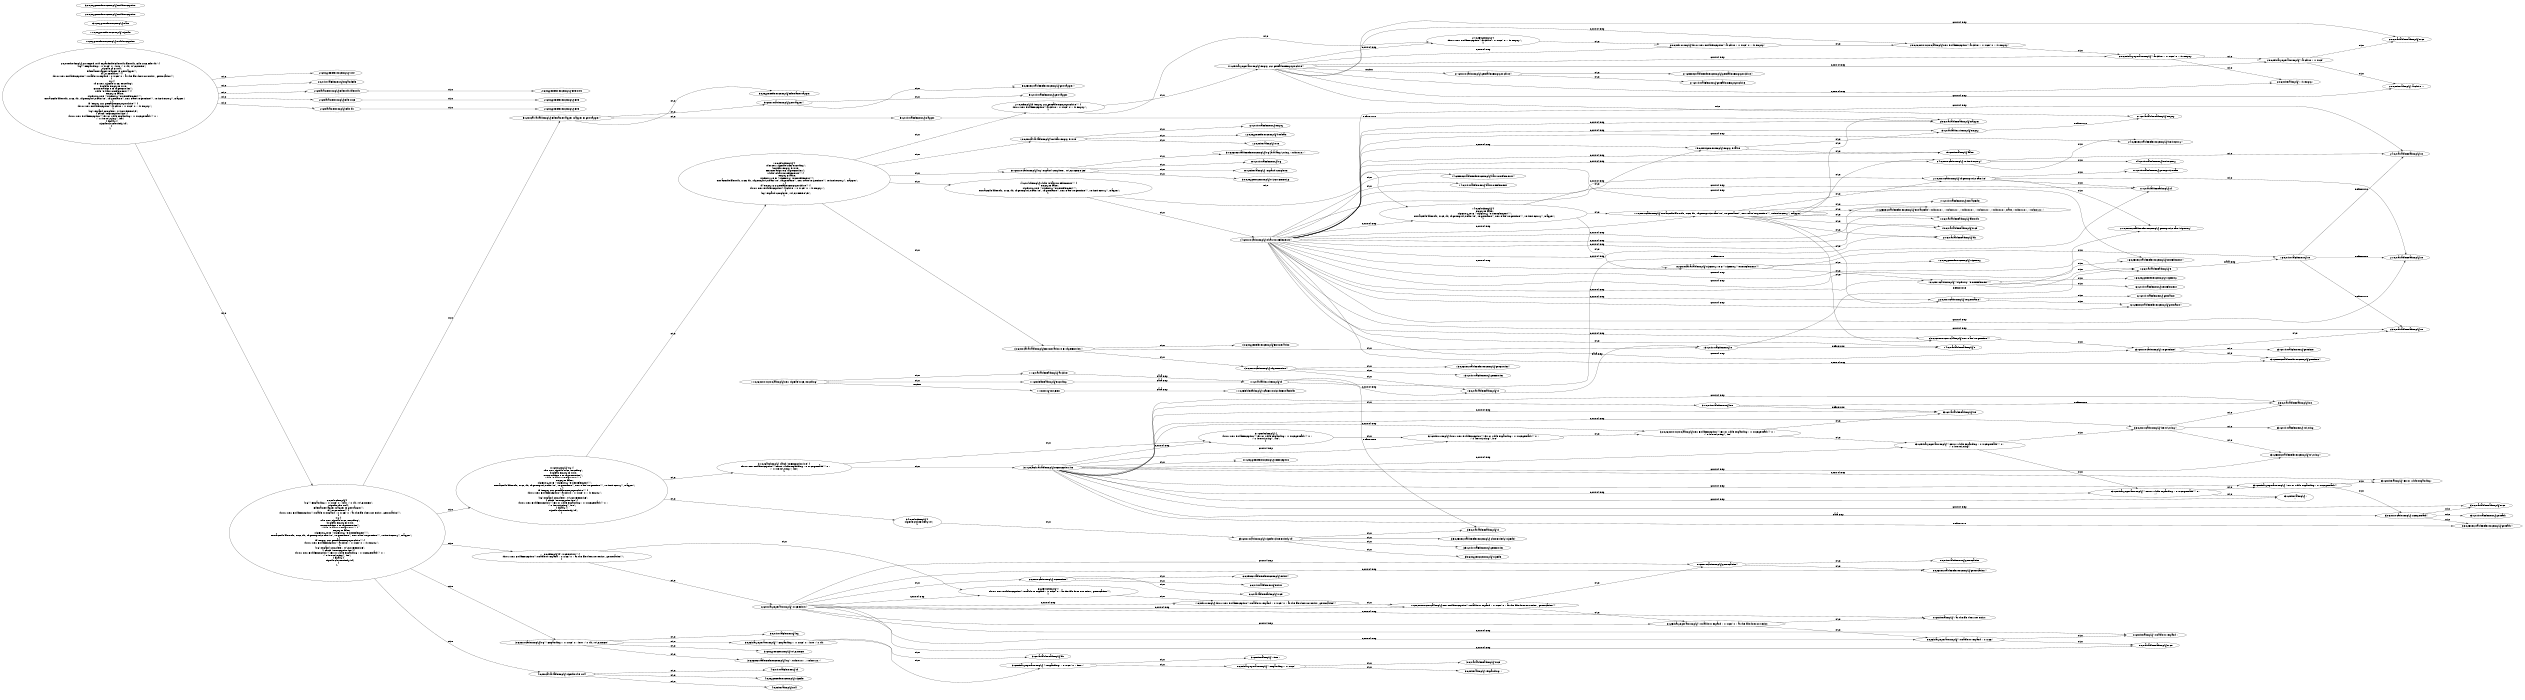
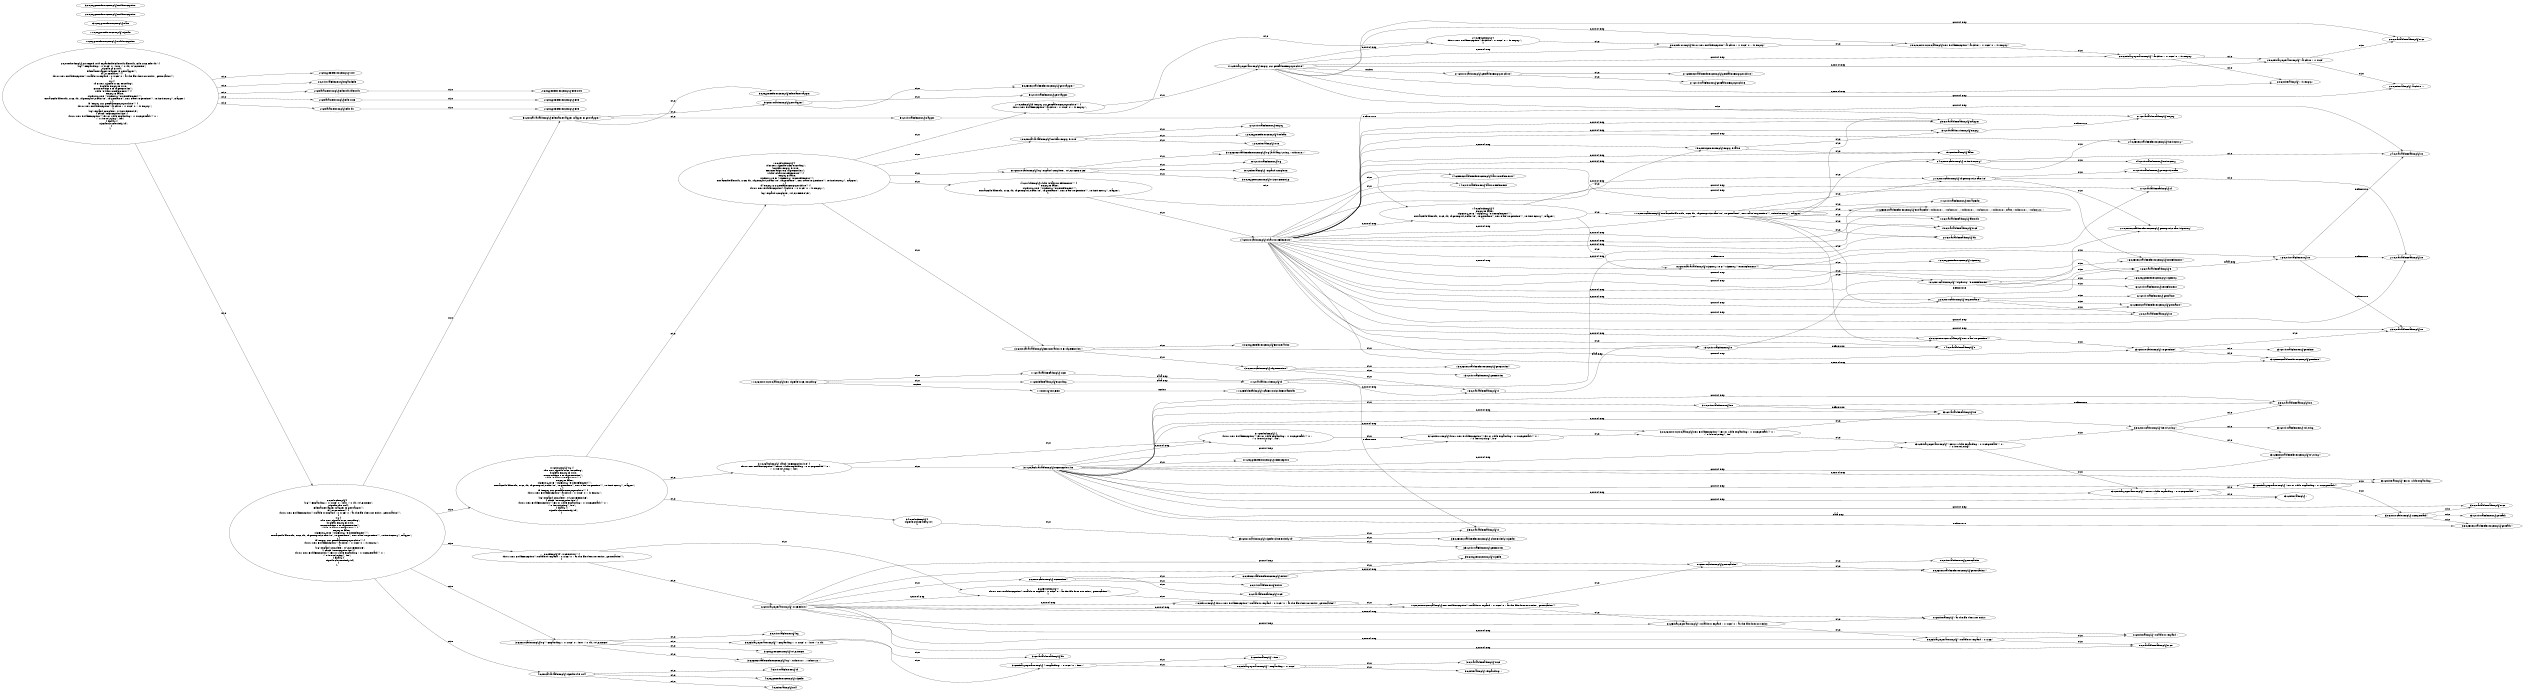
edge "21:CtInvocationImpl@zf.getInputStream(ze)" -> "21:CtVariableReadImpl@zf": removed, label "AST"
node "22:CtVariableReadImpl@ze": added
node "11:CtVariableReadImpl@archive": label "11:CtVariableReadImpl@archive" -> "11:CtVariableReadImpl@srcF"
edge "11:Insert@INSERT" -> "11:CtFieldReadImpl@scanForUnicodeExtraFields": label "Data Dep" -> "Action"
edge "35:CtInvocationImpl@ZipFile.closeQuietly(zf)" -> "35:CtTypeAccessImpl@ZipFile": now "6:CtExecutableReferenceImpl@exists()" -> "35:CtTypeAccessImpl@ZipFile"
